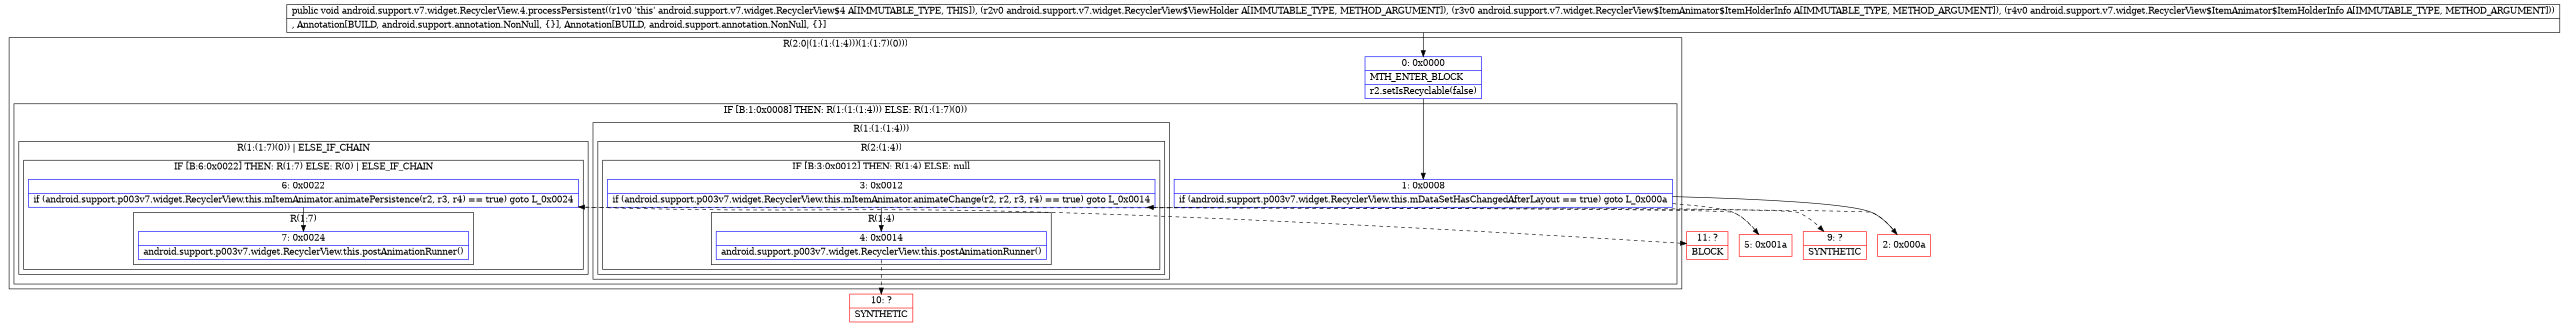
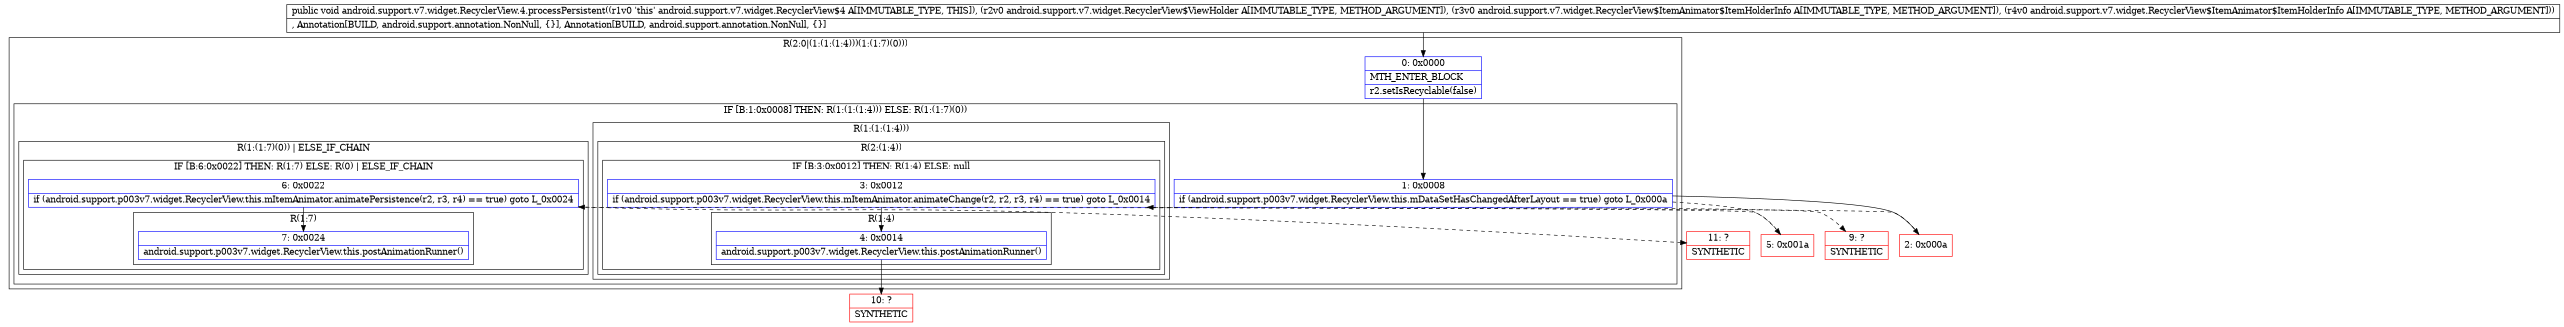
node "11: ?": text "BLOCK" -> "SYNTHETIC"
edge "4: 0x0014" -> "10: ?": style dashed -> solid
